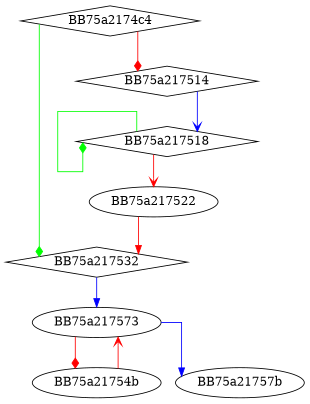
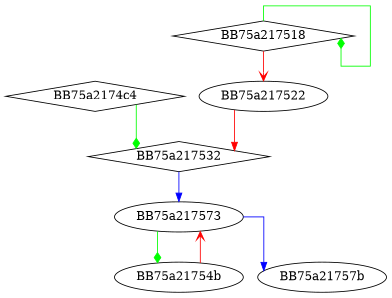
node "BB75a217514": removed
edge "BB75a217573" -> "BB75a21754b": color red -> green
